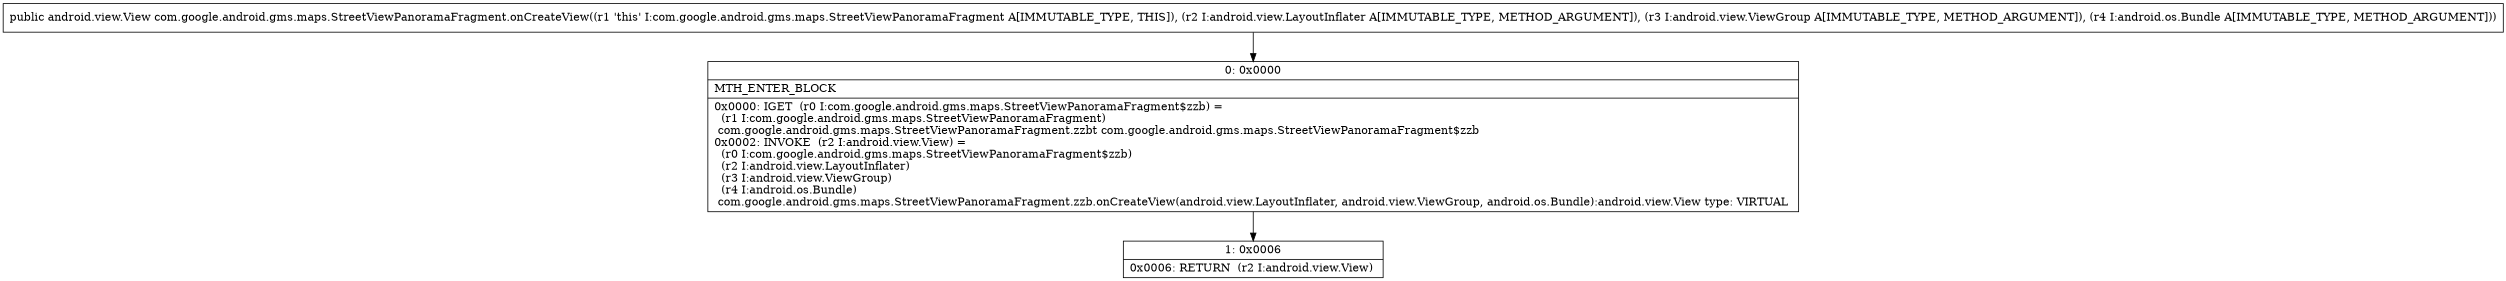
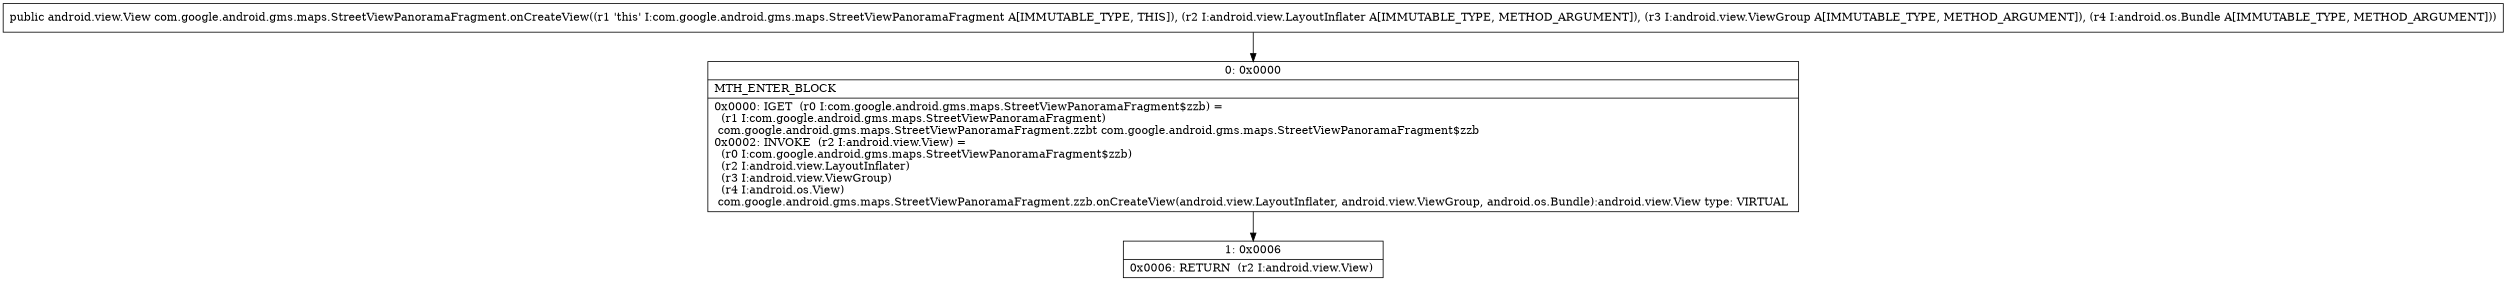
node "0: 0x0000": text "(r4 I:android.os.Bundle)" -> "(r4 I:android.os.View)"
